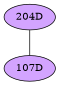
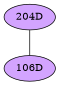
node "107D": label "107D" -> "106D"
